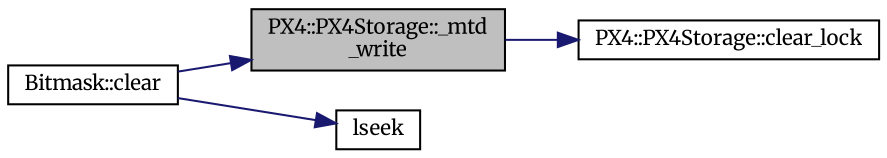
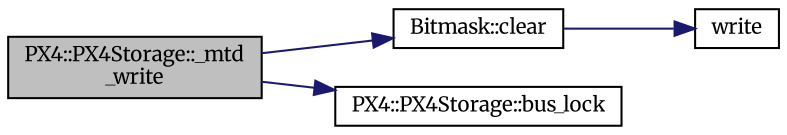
node "PX4::PX4Storage::clear_lock": label "PX4::PX4Storage::clear_lock" -> "PX4::PX4Storage::bus_lock"
edge "Bitmask::clear" -> "PX4::PX4Storage::_mtd _write": reversed
node "lseek": label "lseek" -> "write"
